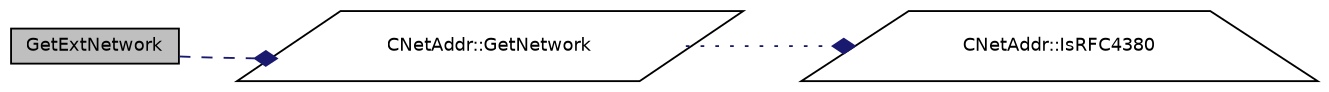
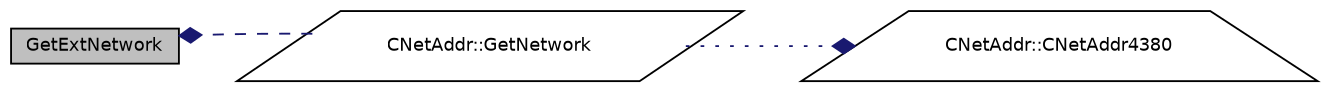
node "CNetAddr::IsRFC4380": label "CNetAddr::IsRFC4380" -> "CNetAddr::CNetAddr4380"
edge "GetExtNetwork" -> "CNetAddr::GetNetwork": reversed
